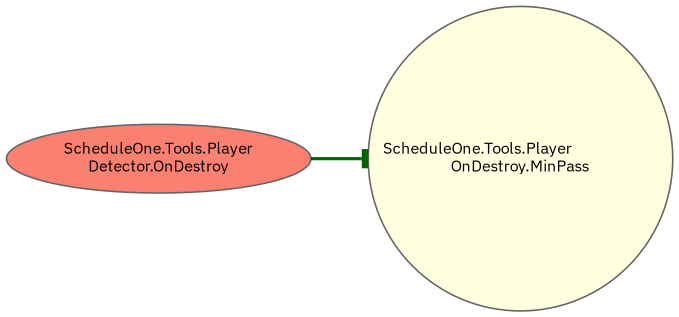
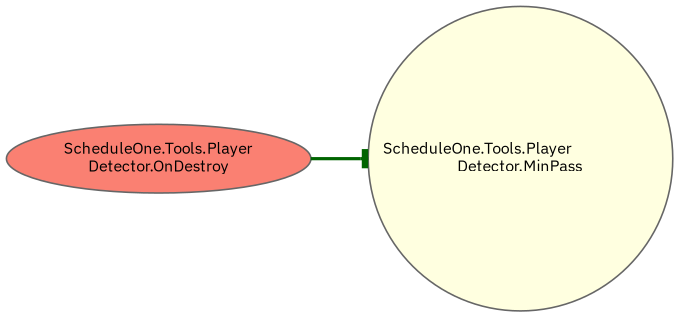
node "ScheduleOne.Tools.Player OnDestroy.MinPass": label "ScheduleOne.Tools.Player OnDestroy.MinPass" -> "ScheduleOne.Tools.Player Detector.MinPass"
